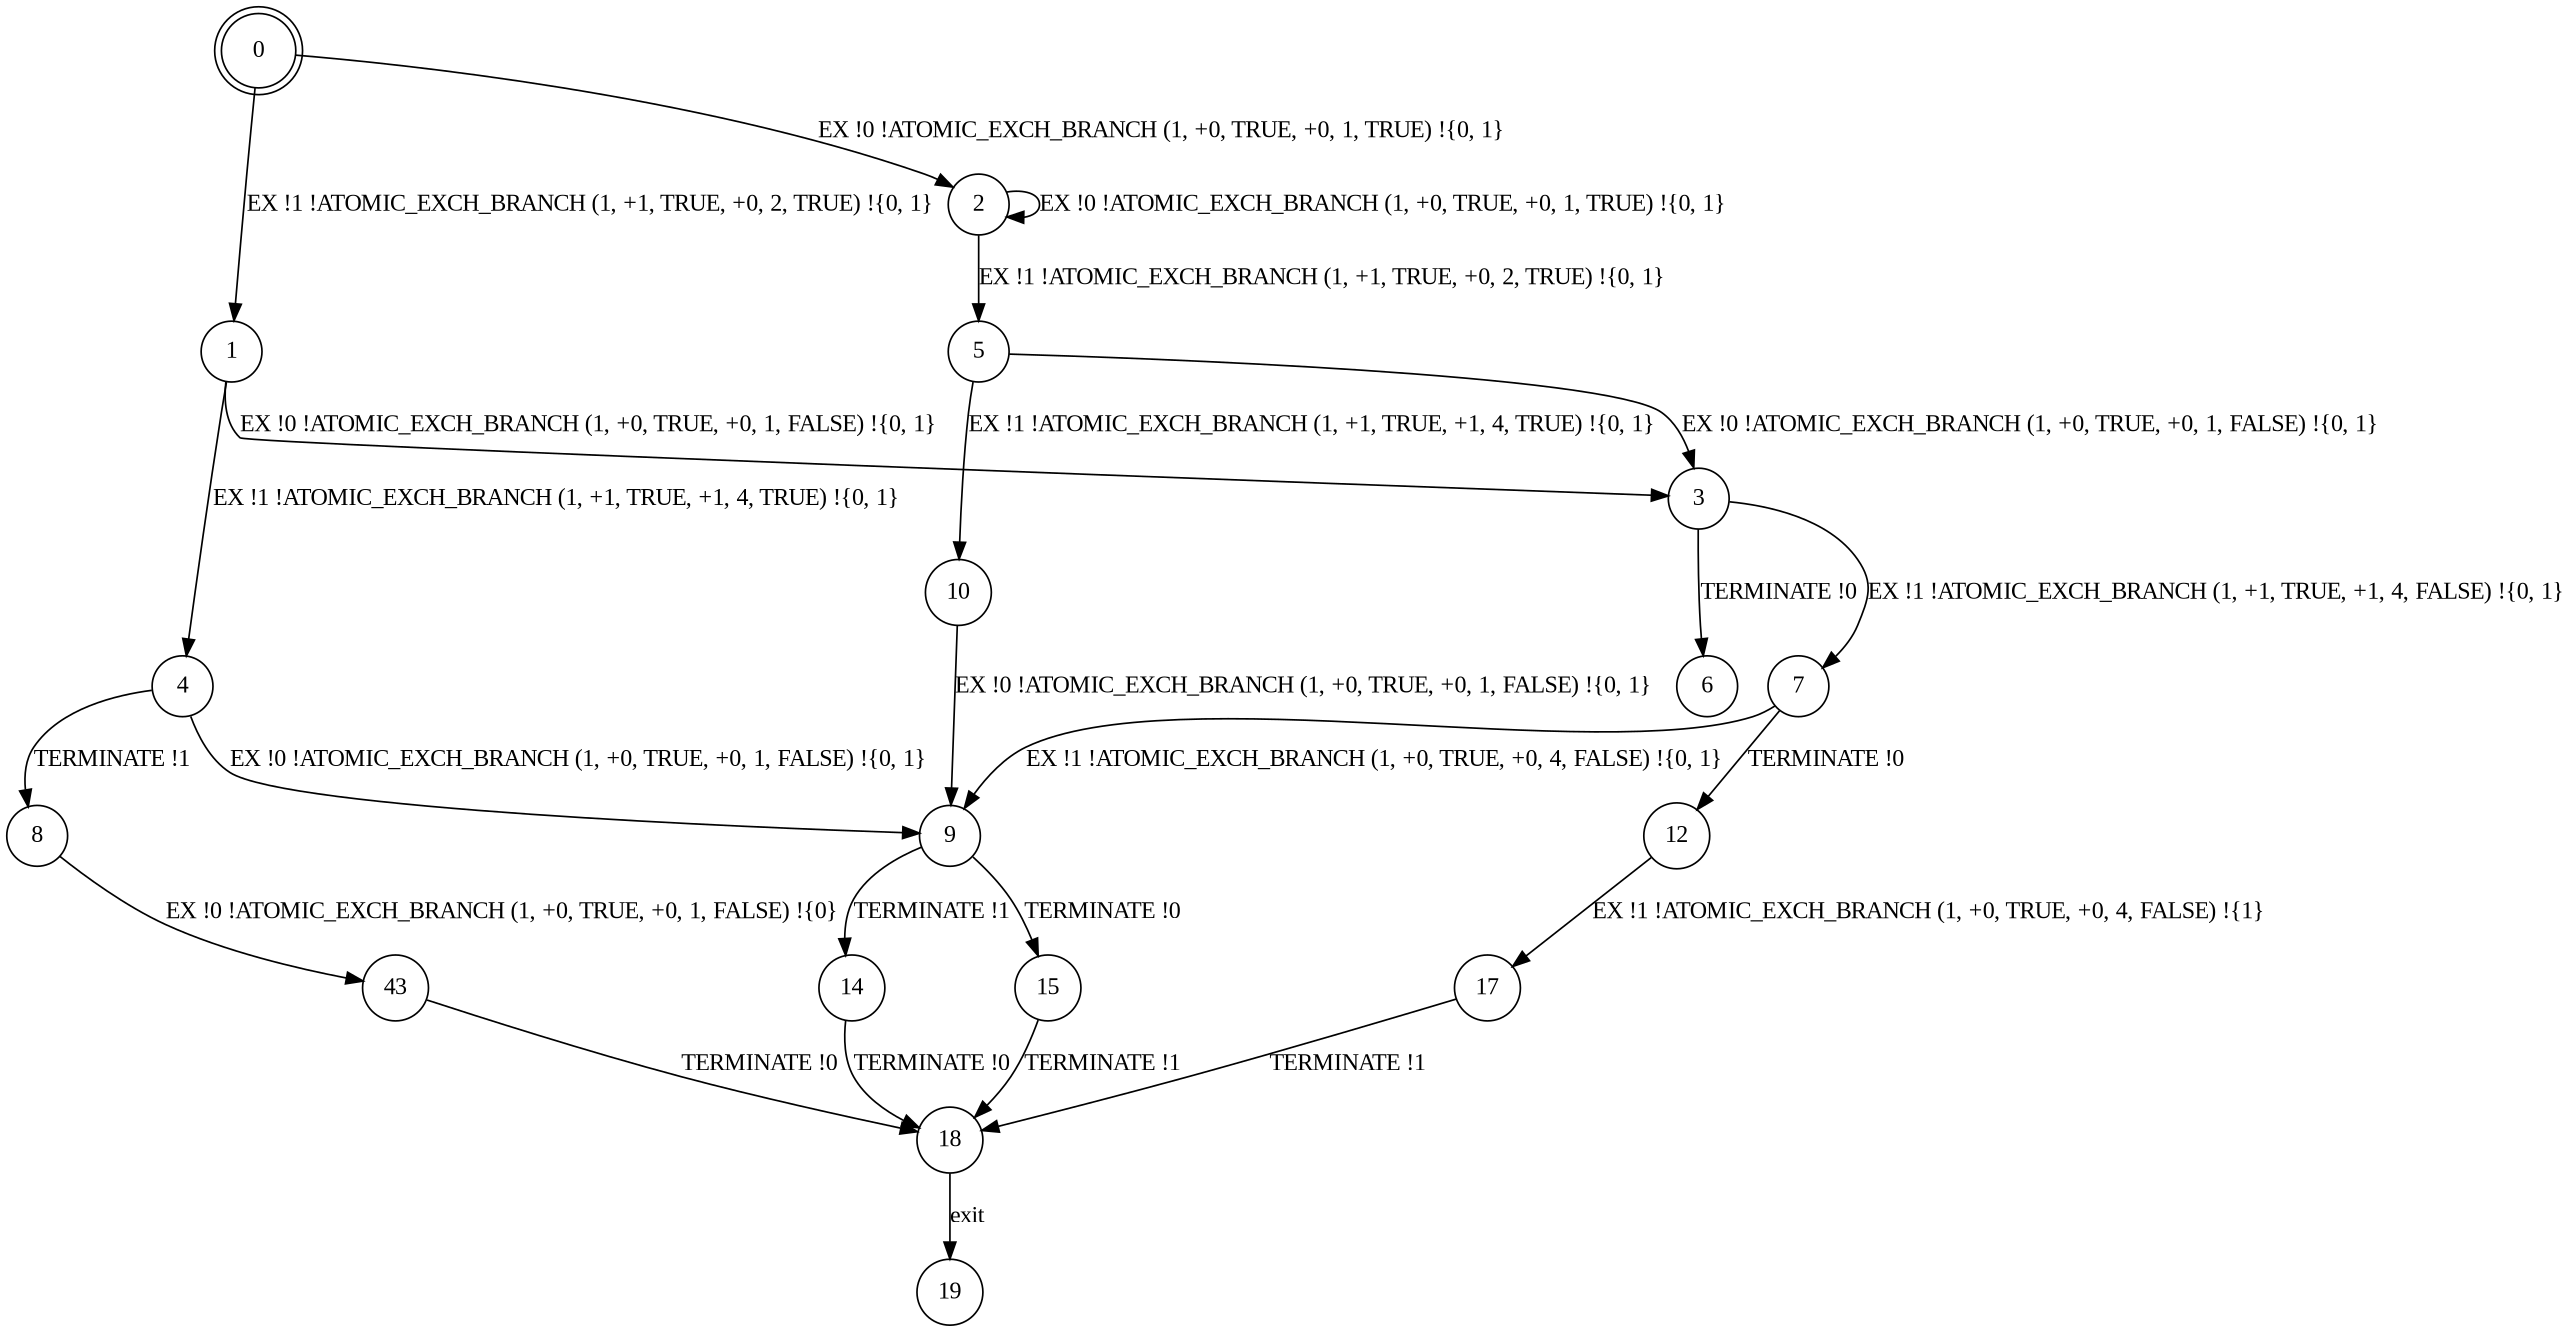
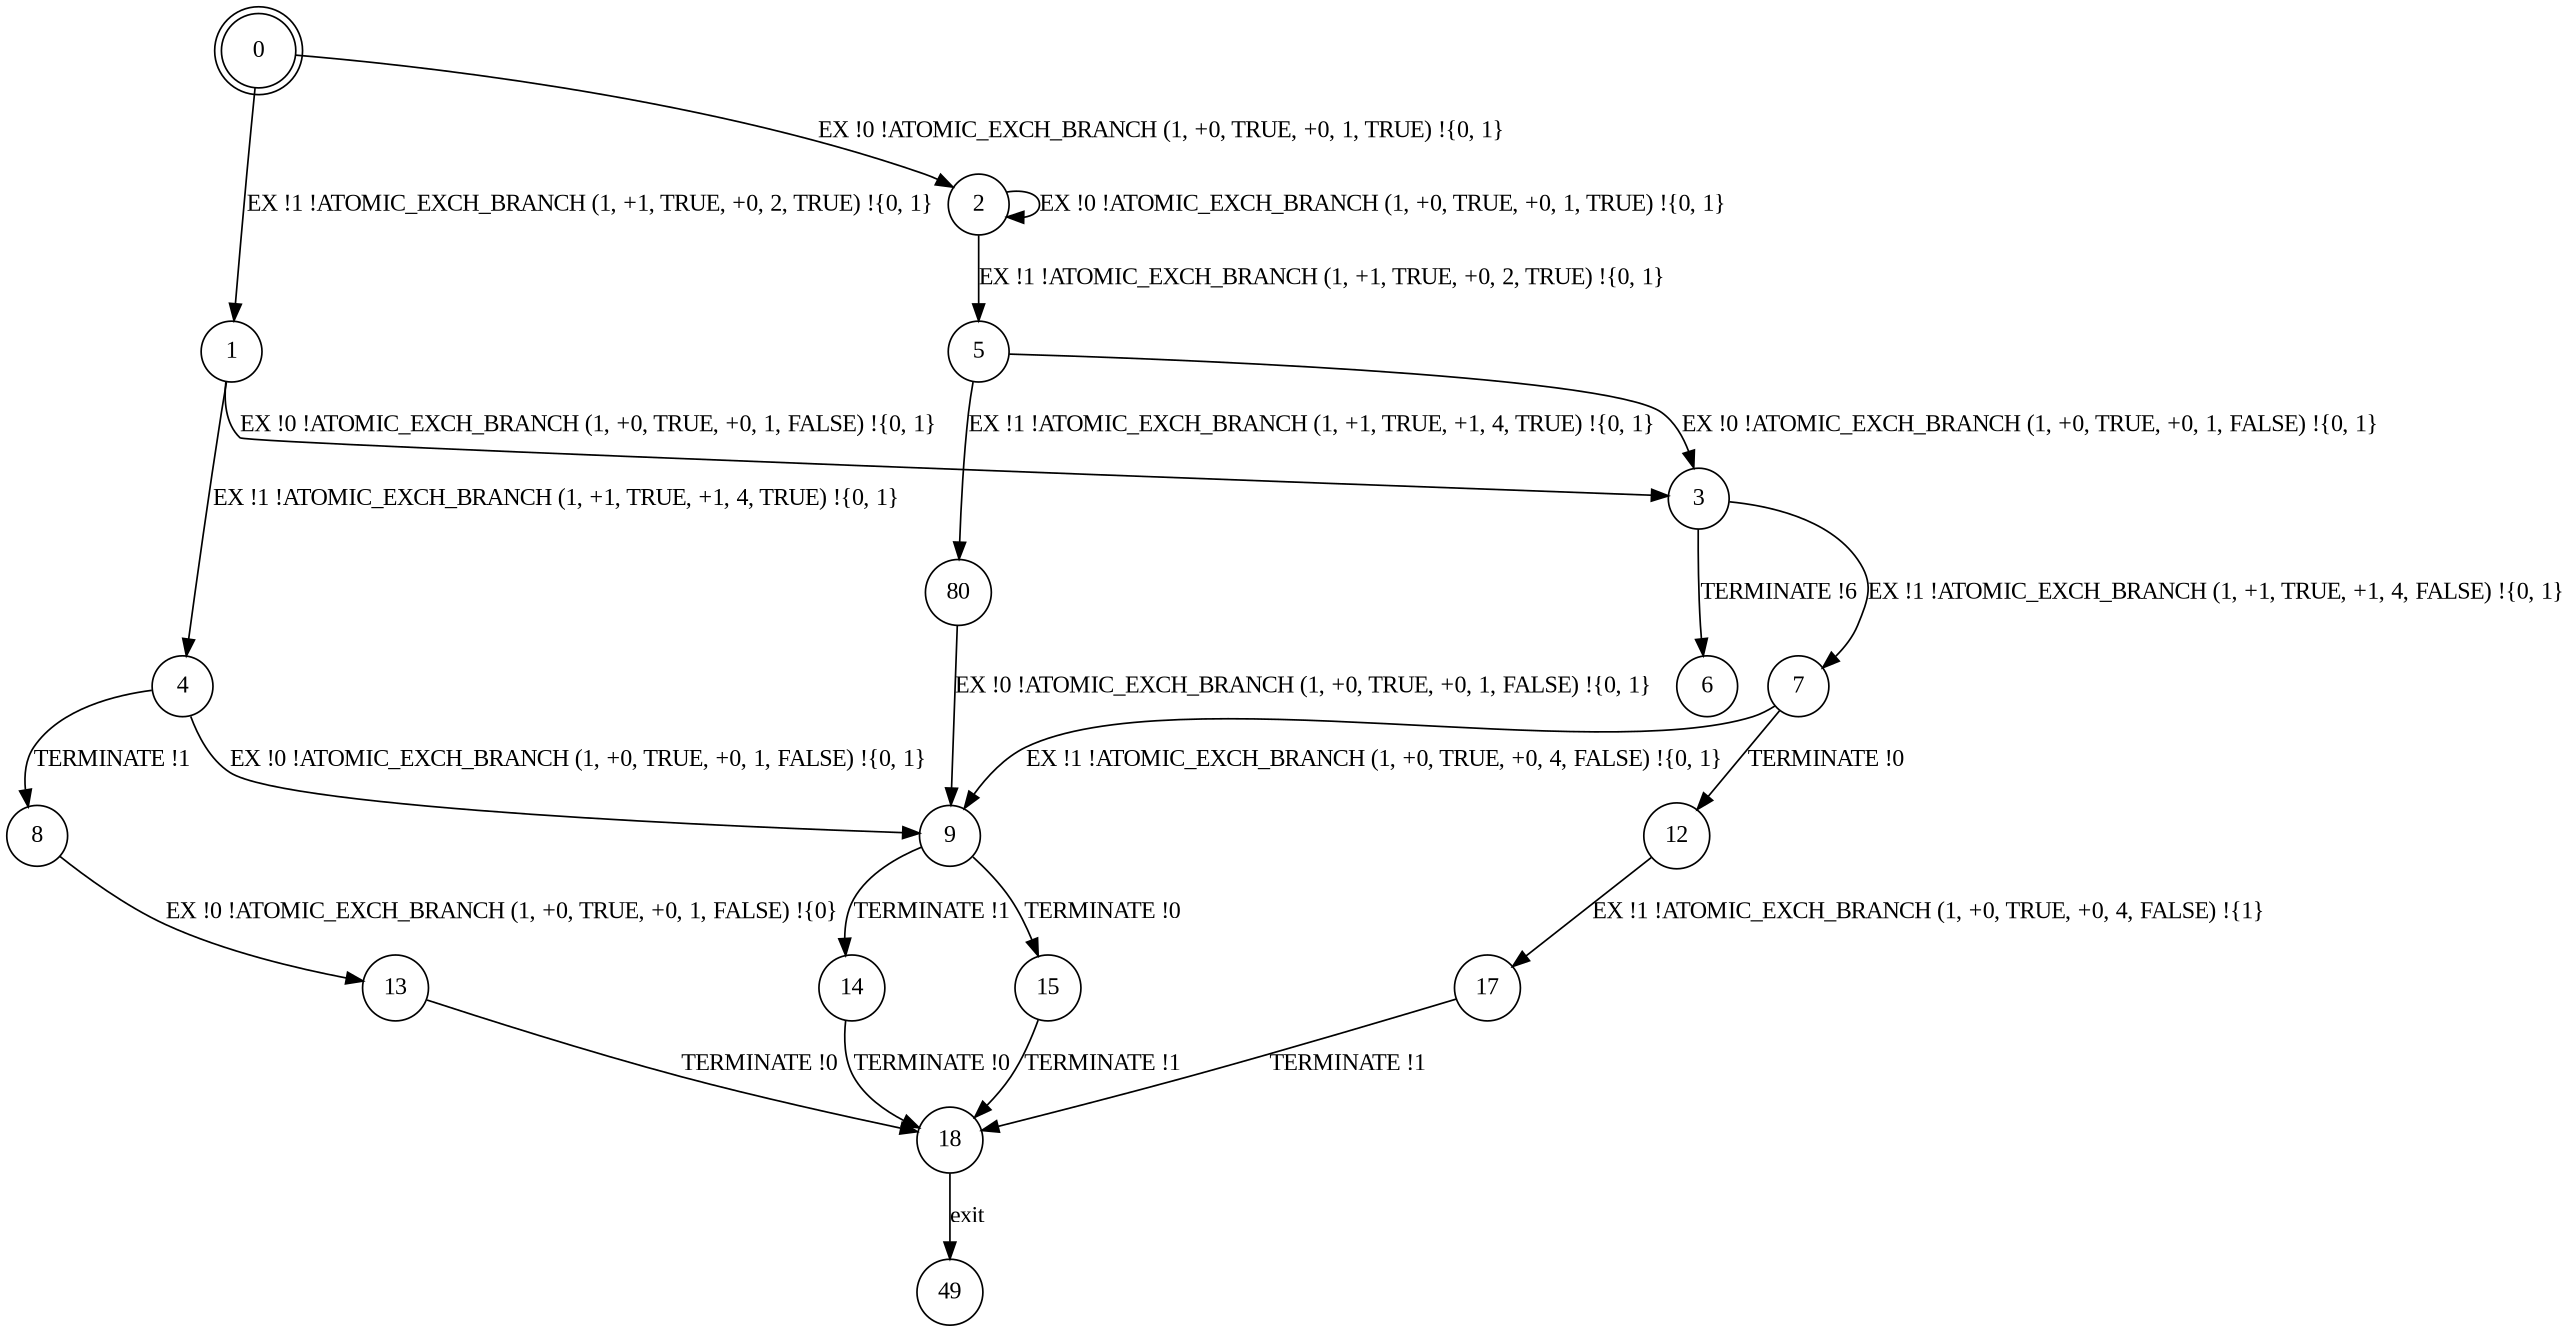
node "10": label "10" -> "80"
edge "3" -> "6": label "TERMINATE !0" -> "TERMINATE !6"
node "43": label "43" -> "13"
node "19": label "19" -> "49"
